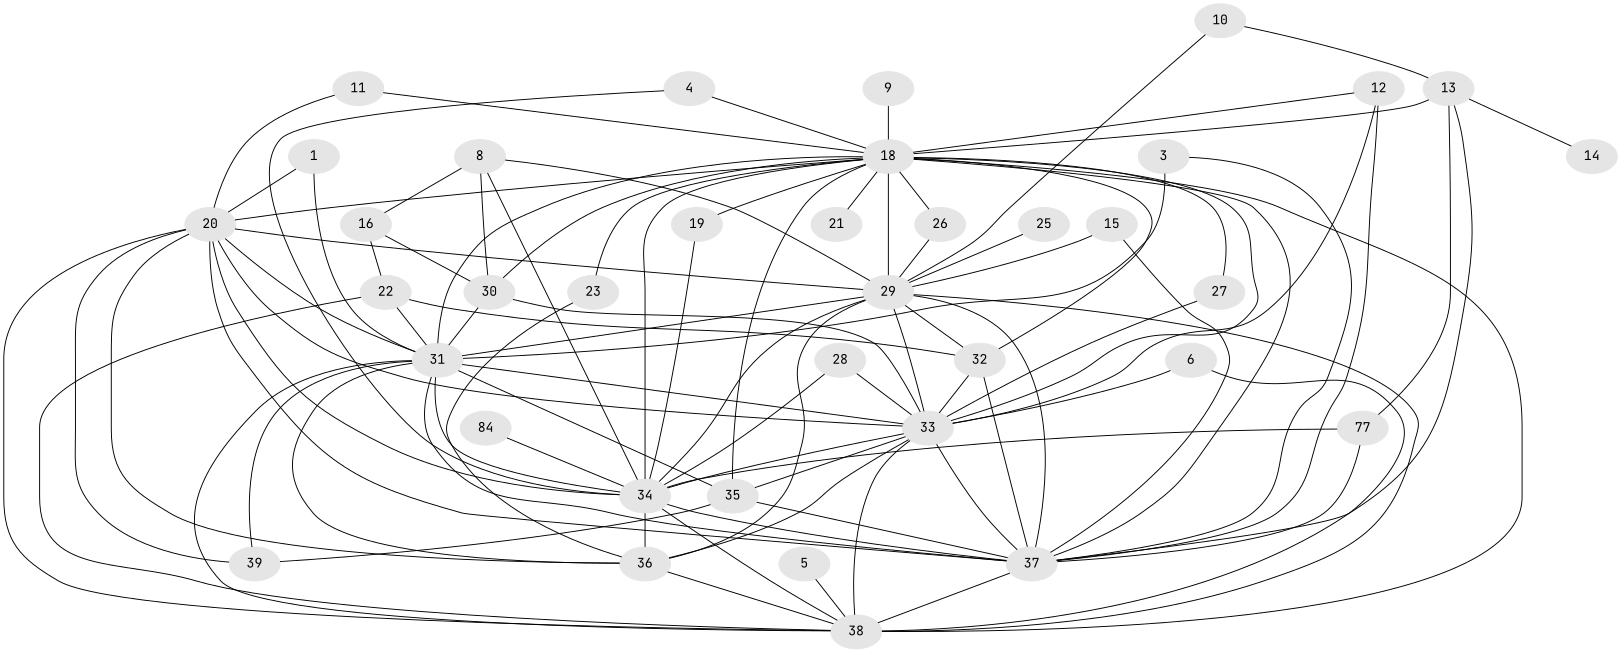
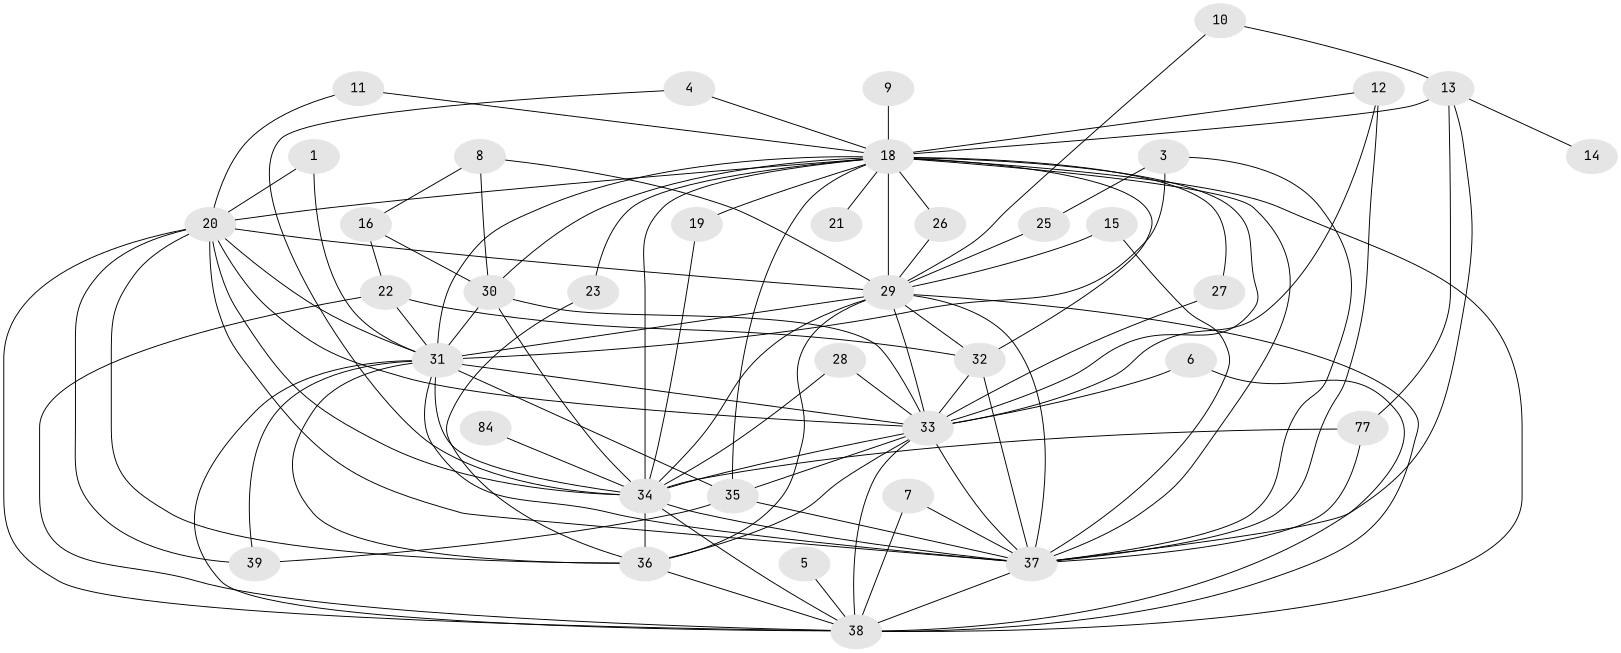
edge "3" -- "25": added
edge "8" -- "34": now "30" -- "34"
node "7": added
